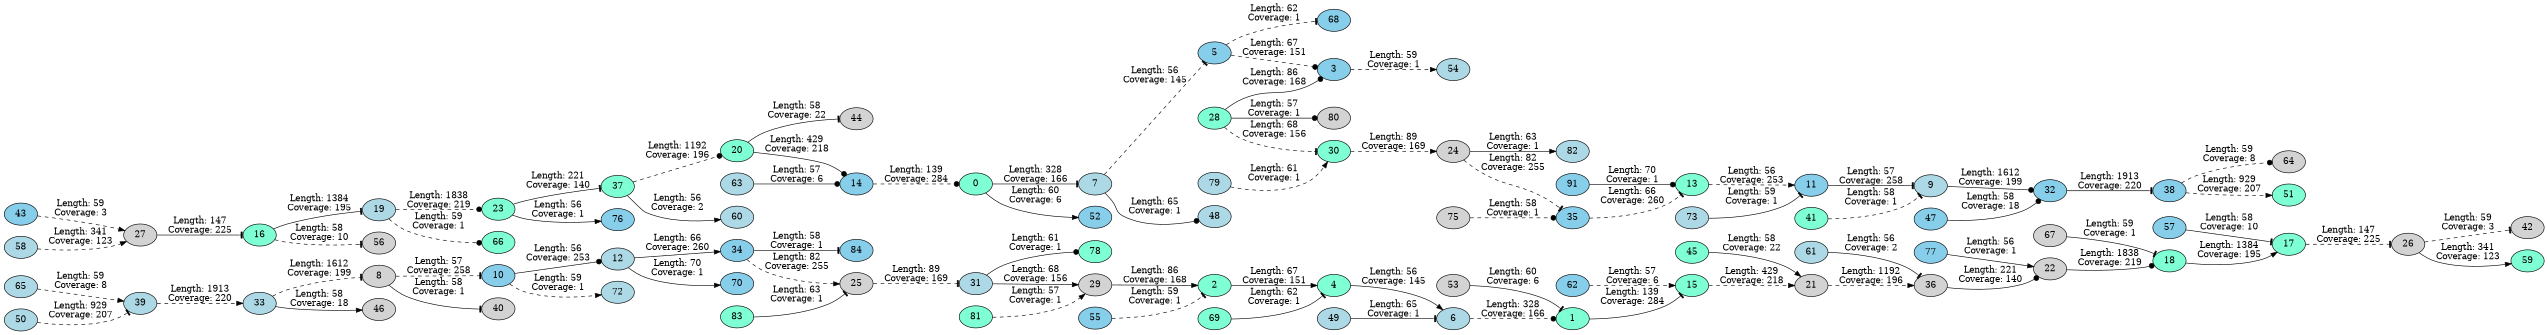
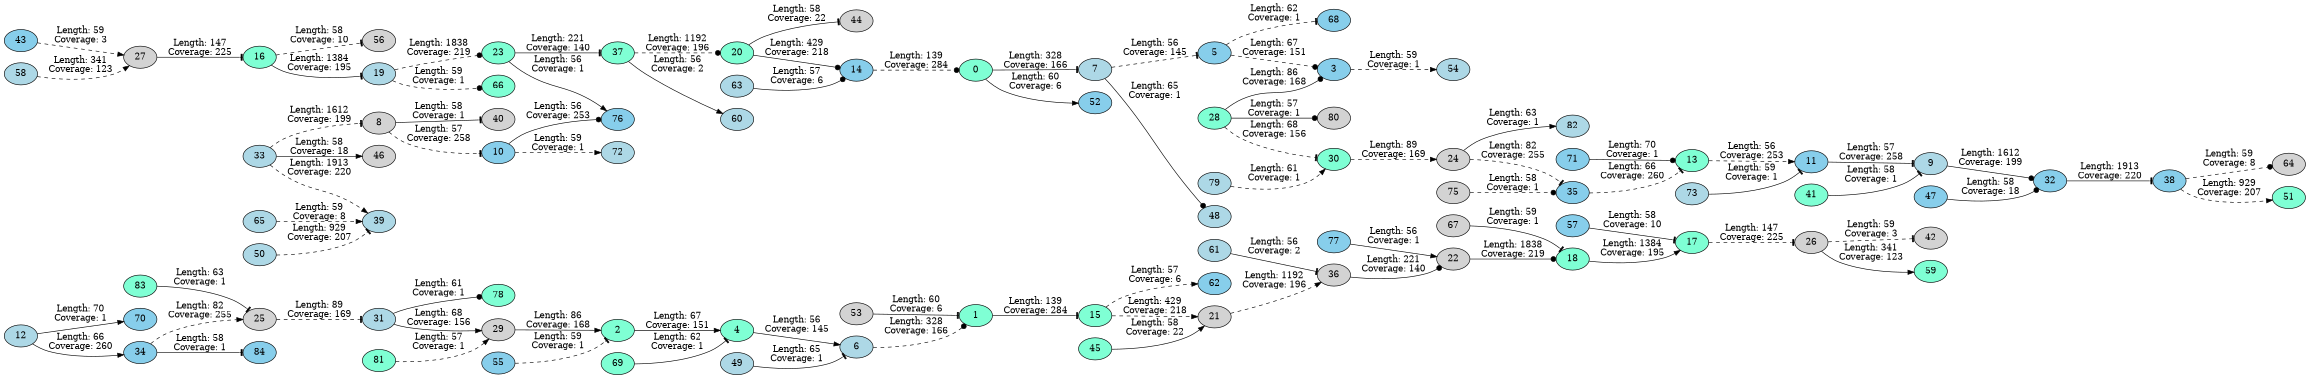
node "91": label "91" -> "71"
edge "41" -> "9": style dashed -> solid
edge "10" -> "12": now "10" -> "76"
edge "62" -> "15": reversed
edge "39" -> "33": reversed
